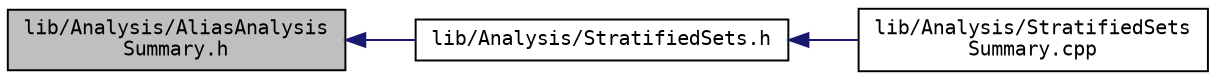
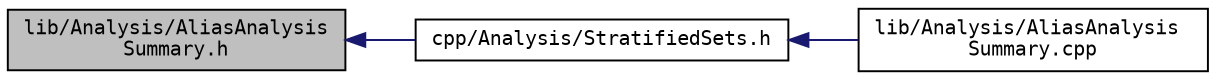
node "lib/Analysis/StratifiedSets.h": label "lib/Analysis/StratifiedSets.h" -> "cpp/Analysis/StratifiedSets.h"
node "lib/Analysis/StratifiedSets Summary.cpp": label "lib/Analysis/StratifiedSets Summary.cpp" -> "lib/Analysis/AliasAnalysis Summary.cpp"
